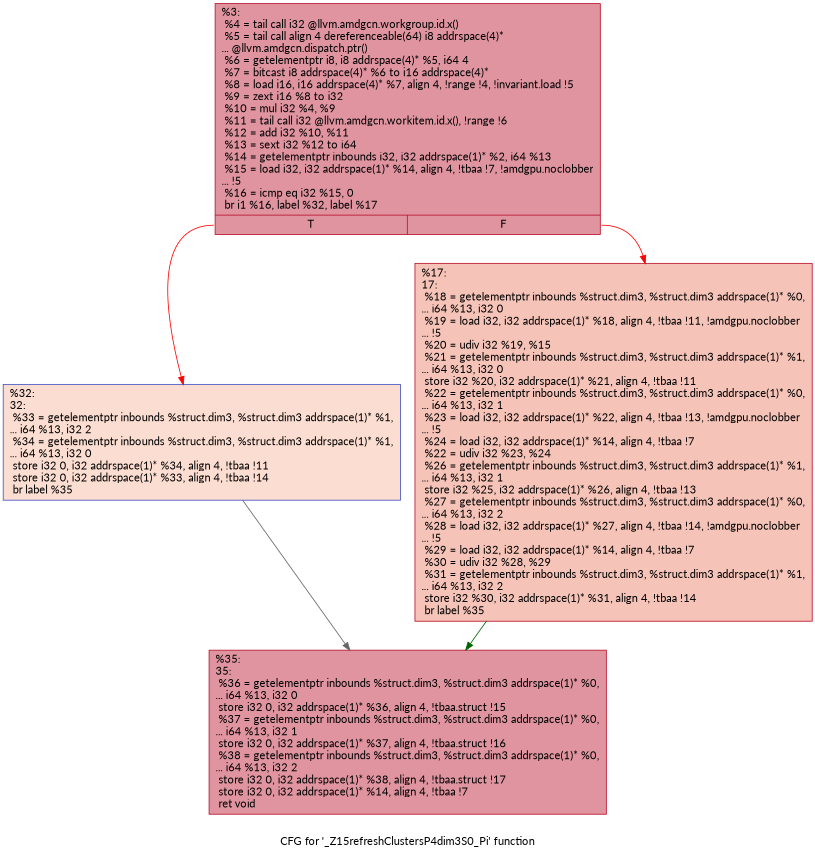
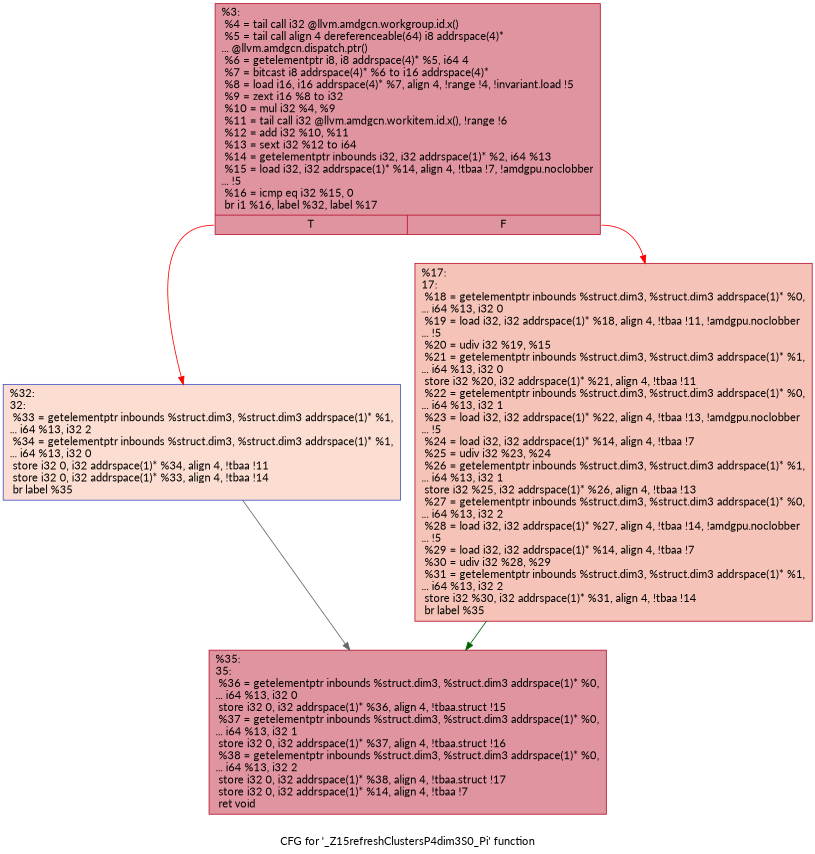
node "%17:": text "%22 = udiv i32 %23, %24" -> "%25 = udiv i32 %23, %24"
